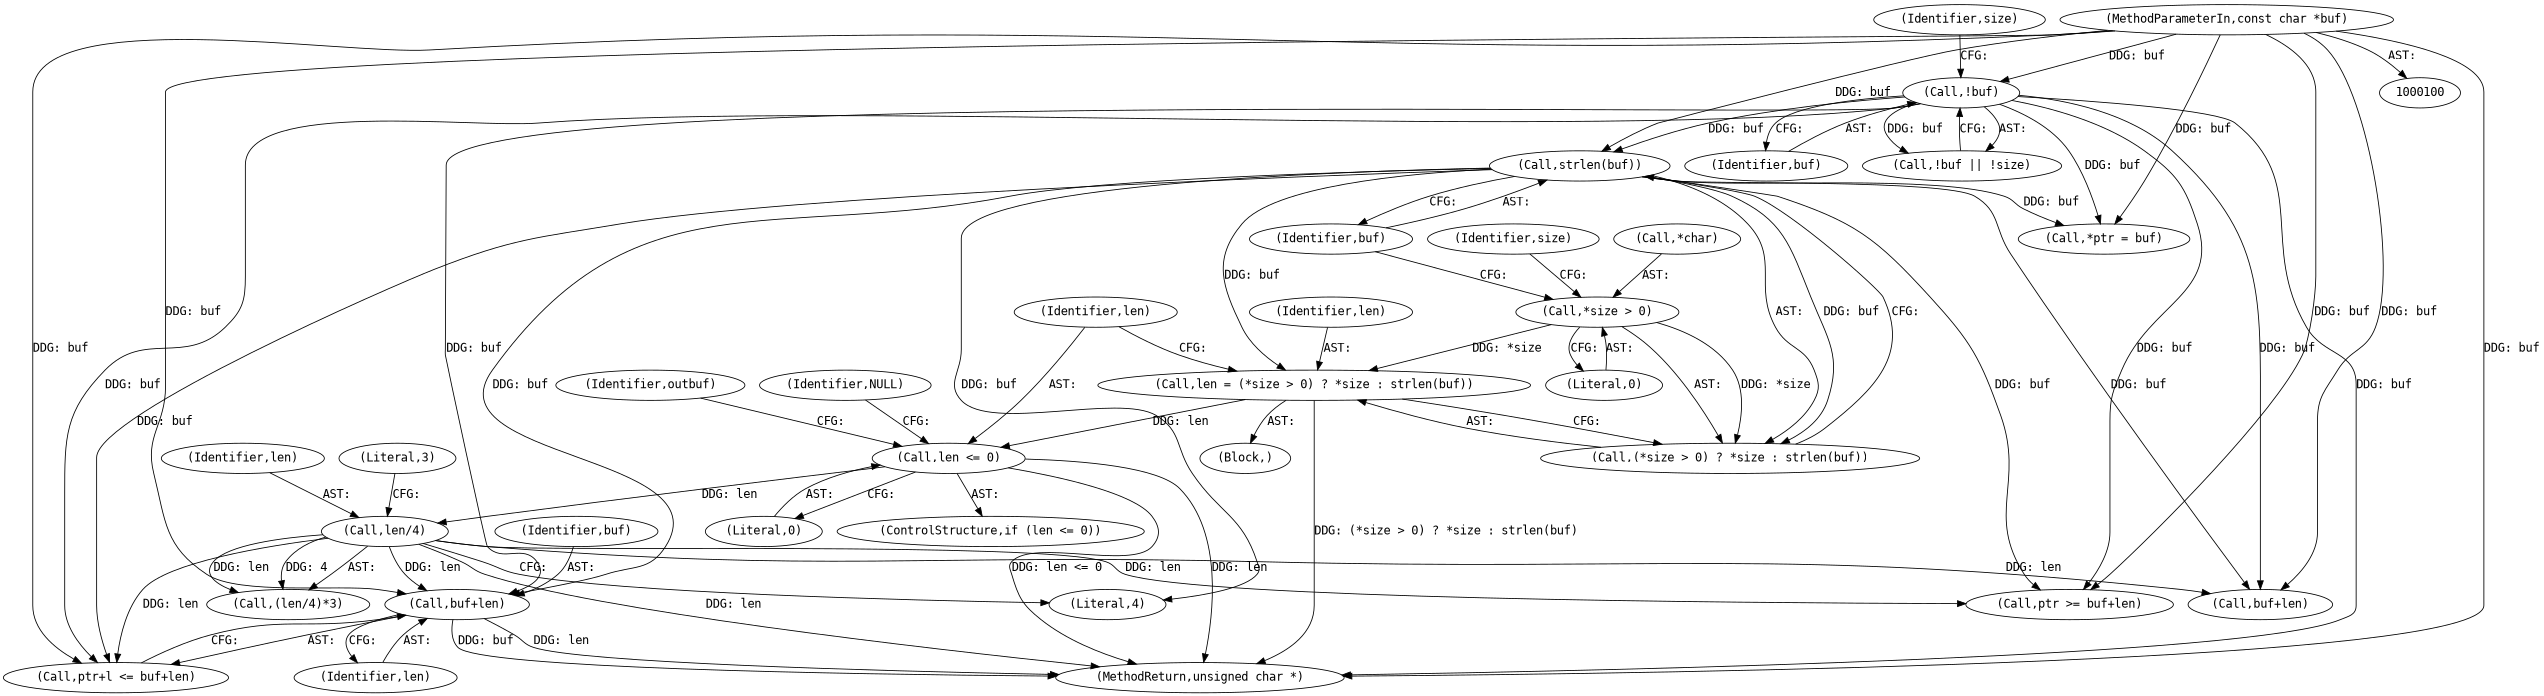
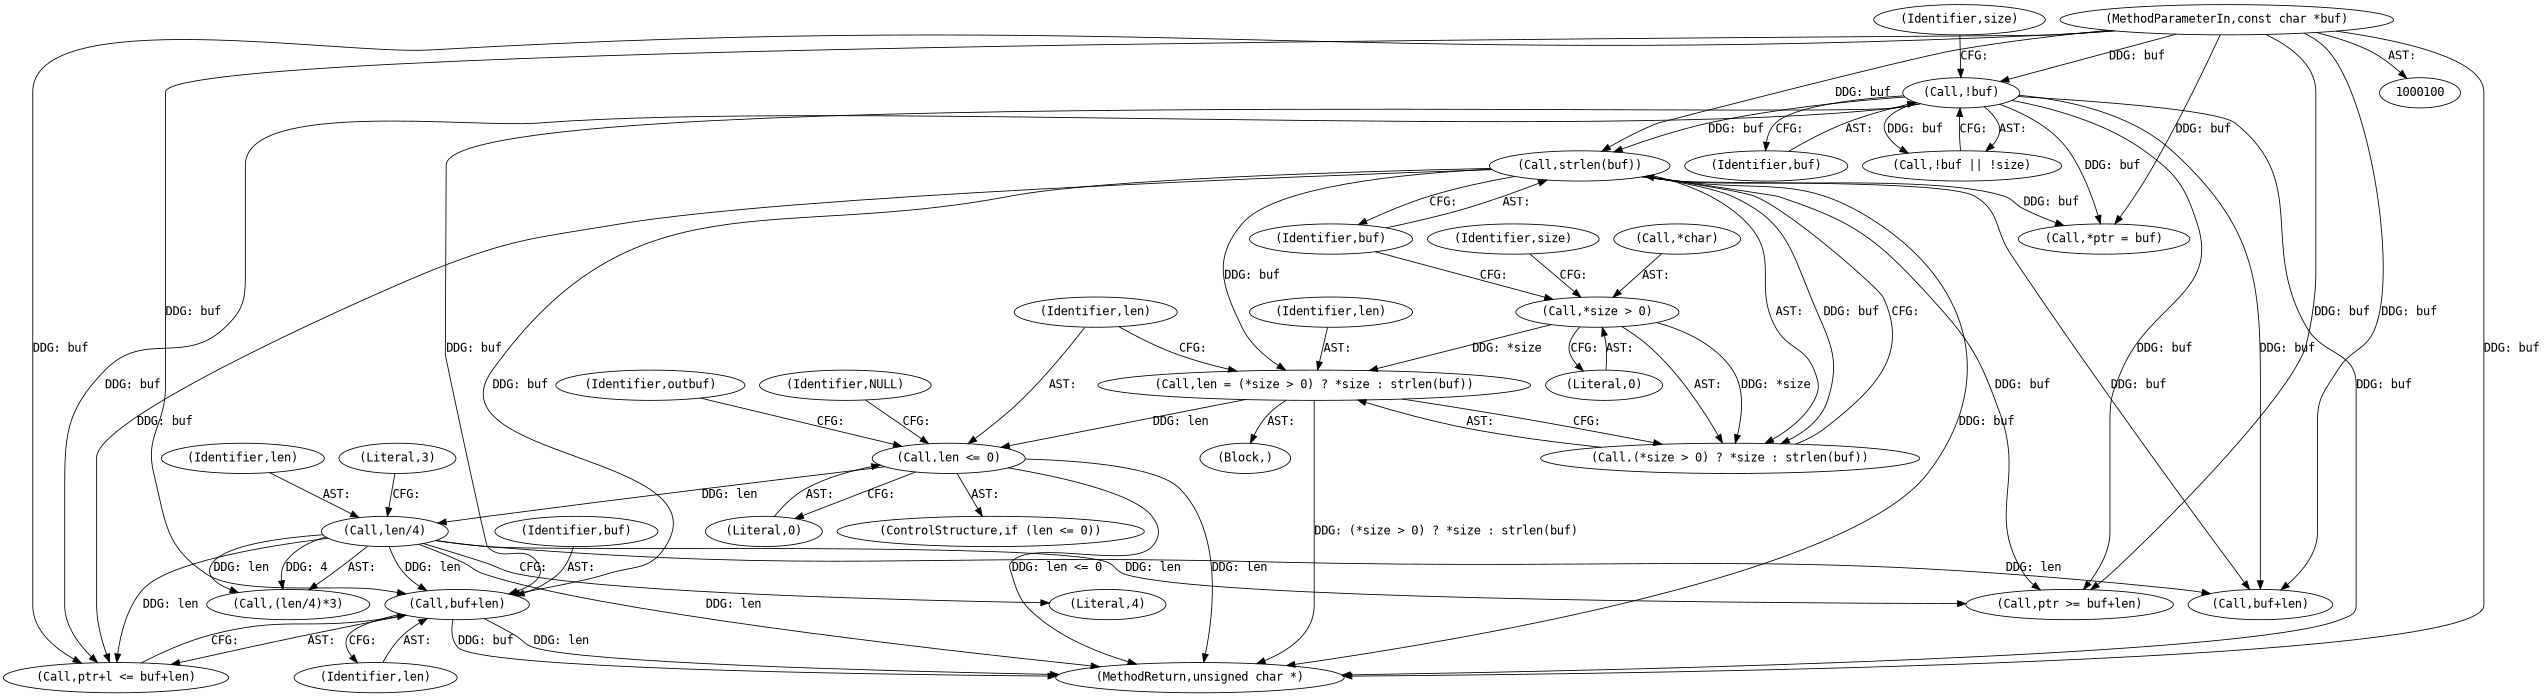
edge "(Call,strlen(buf))" -> "(Literal,4)": now "(Call,strlen(buf))" -> "(MethodReturn,unsigned char *)"
